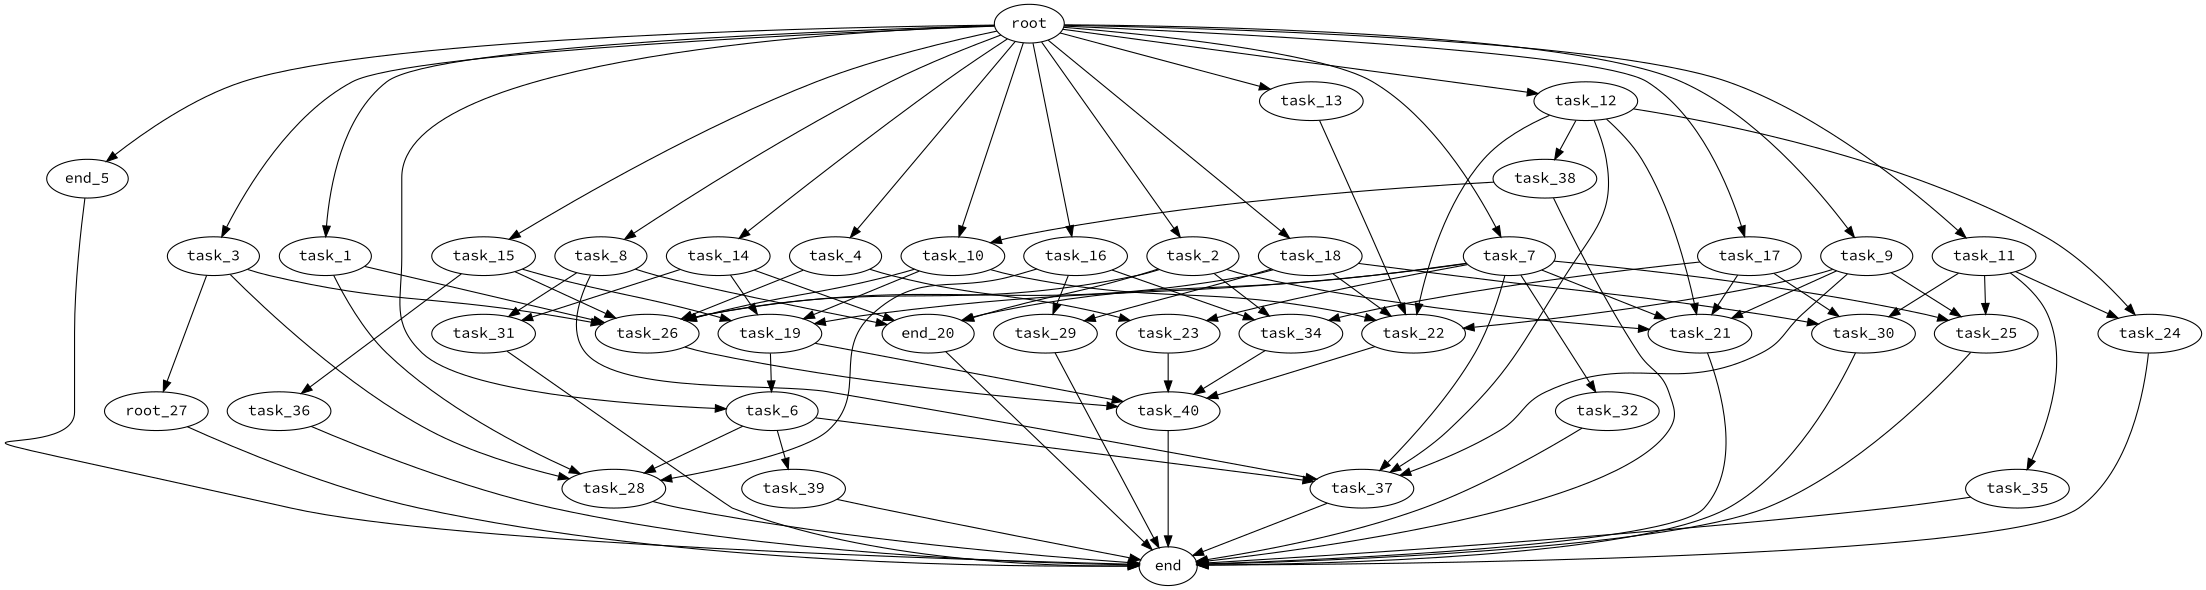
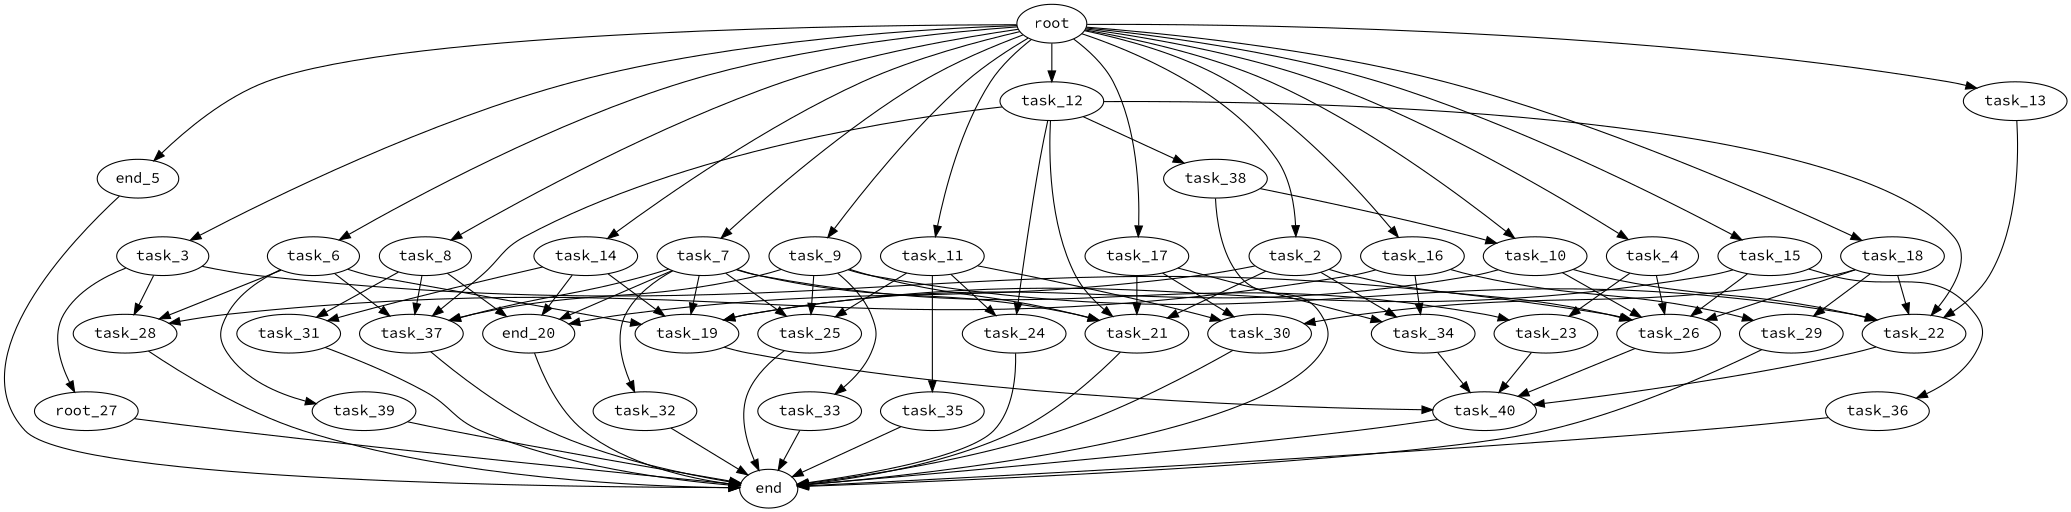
node "task_1": removed
edge "task_19" -> "task_6": reversed
node "task_33": added
